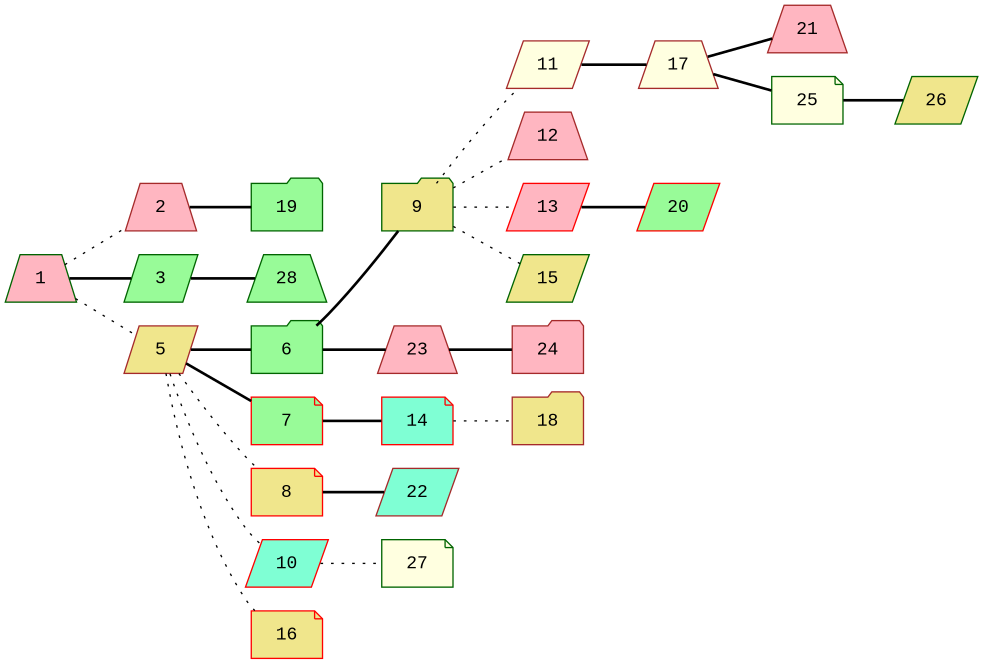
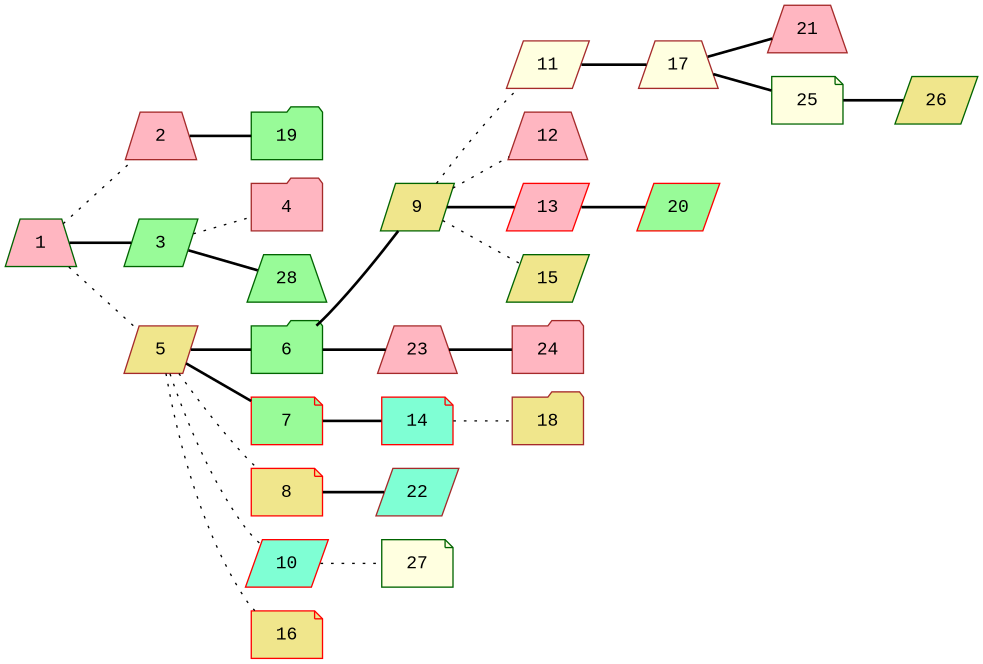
node "4": added
node "9": shape folder -> parallelogram
edge "9" -- "13": style dotted -> bold
